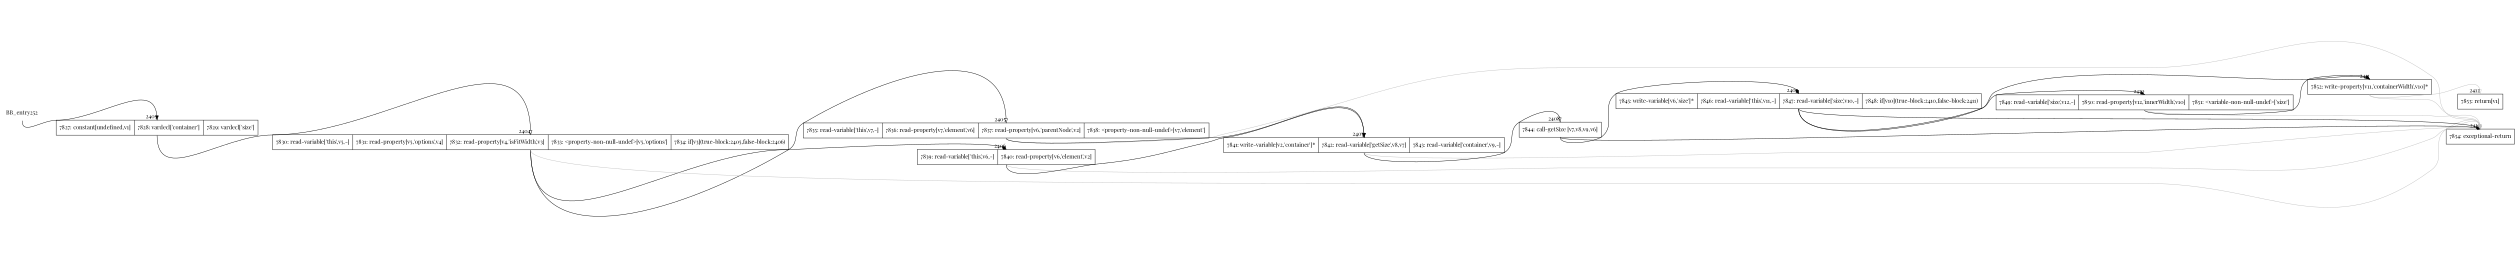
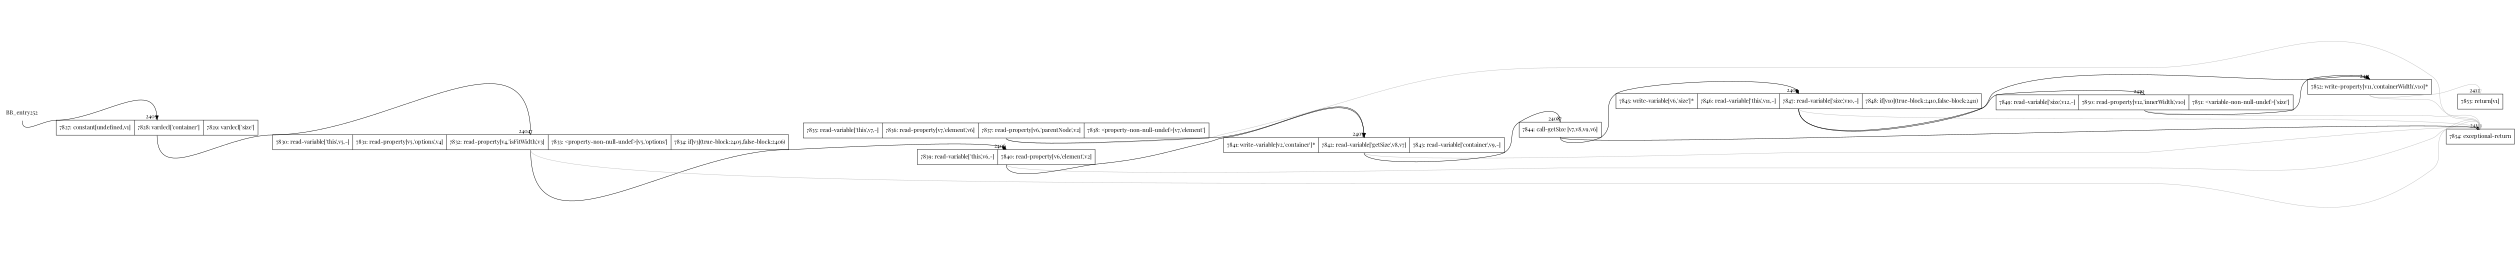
edge "7845: write-variable[v6,'size']*" -> "7849: read-variable['size',v12,-]": arrowhead normal -> onormal
edge "7845: write-variable[v6,'size']*" -> "7854: exceptional-return": color black -> gray
edge "7830: read-variable['this',v5,-]" -> "7835: read-variable['this',v7,-]": removed
